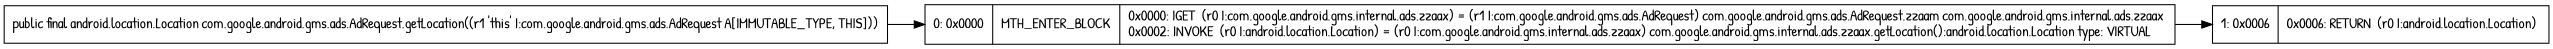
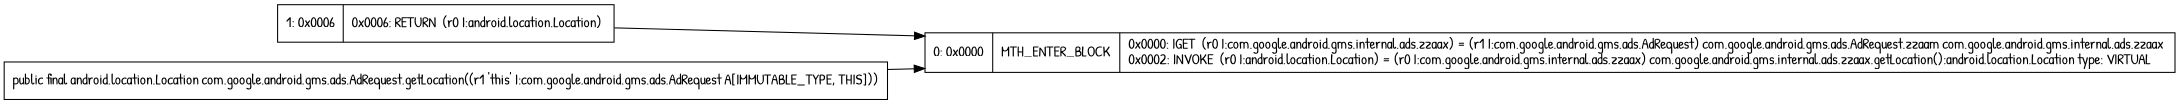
edge "0: 0x0000" -> "1: 0x0006": reversed
